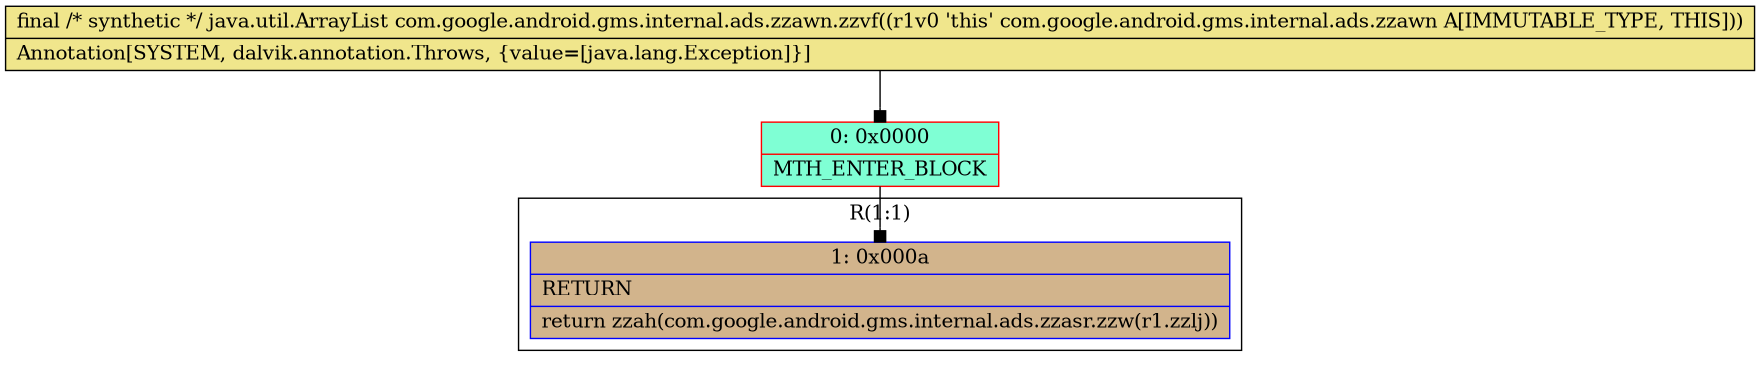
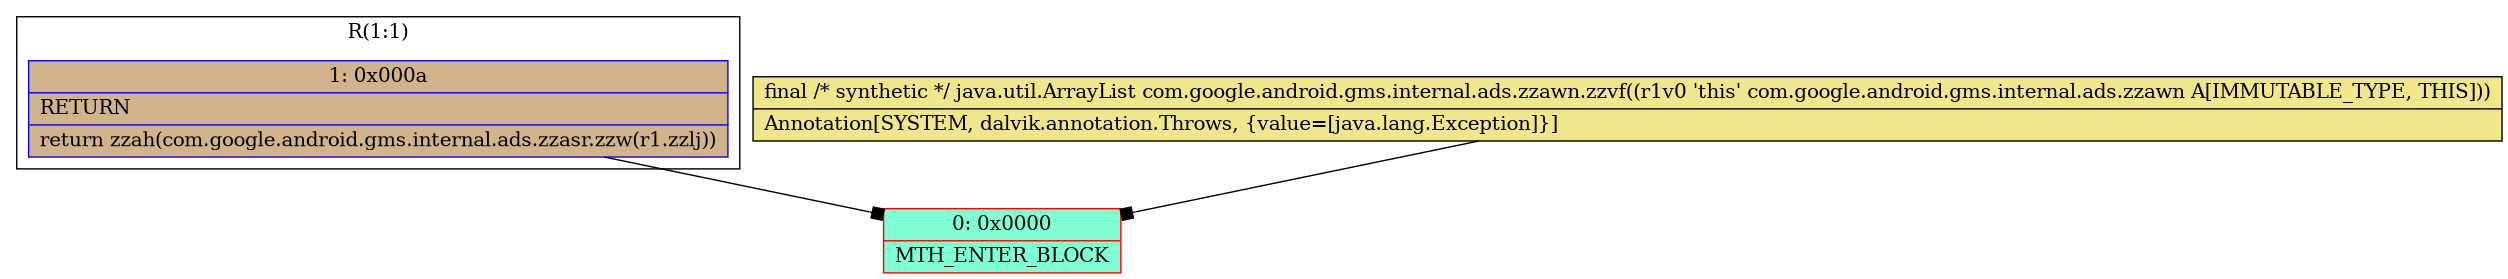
edge "0: 0x0000" -> "1: 0x000a": reversed
